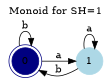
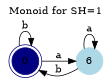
node "1": label "1" -> "6"
